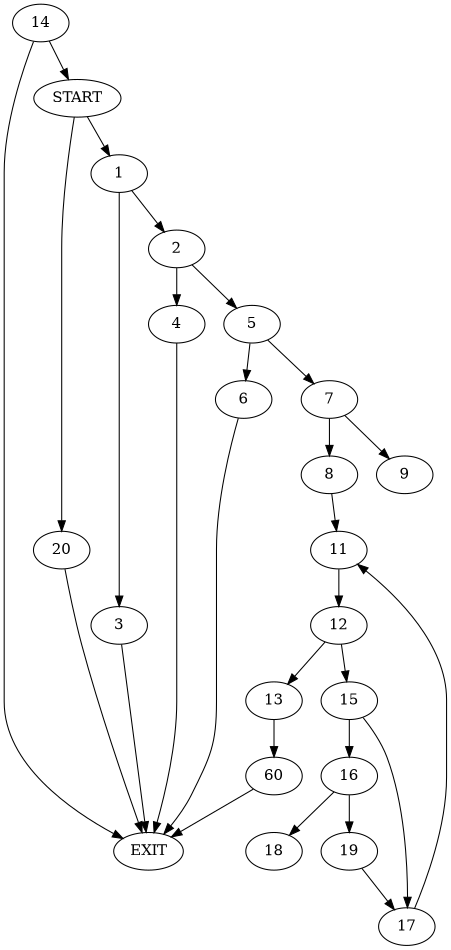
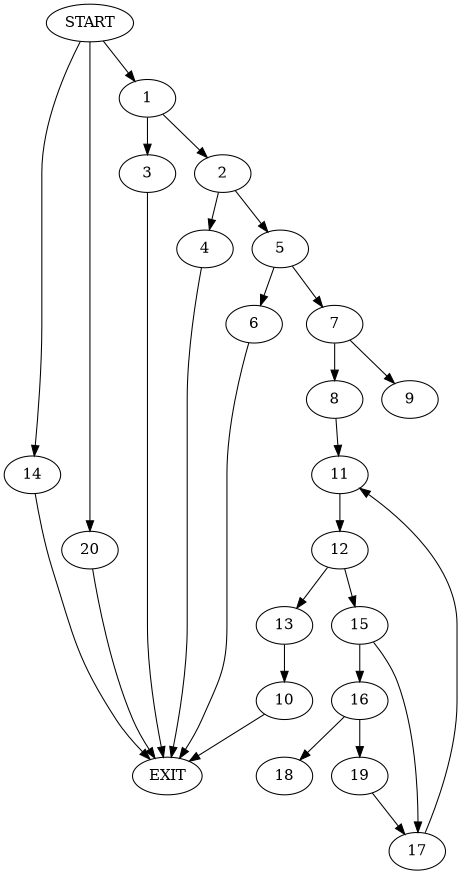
edge "14" -> "START": reversed
node "60": label "60" -> "10"
